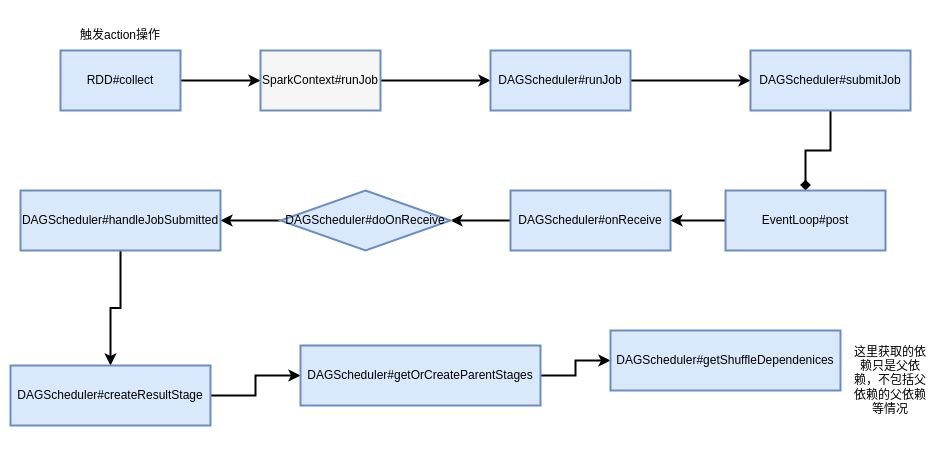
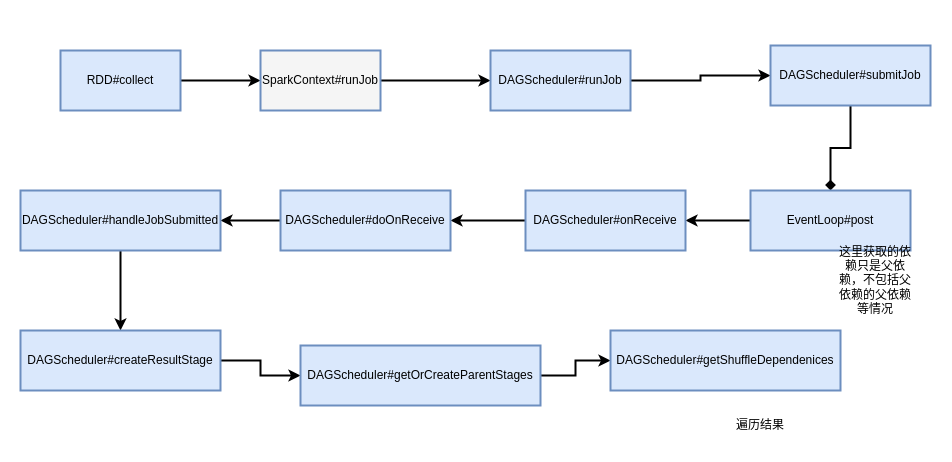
node "触发action操作": removed
node "DAGScheduler#submitJob": moved (831, 81) -> (851, 76)
node "DAGScheduler#doOnReceive": shape diamond -> rectangle
node "DAGScheduler#onReceive": moved (591, 221) -> (606, 221)
node "EventLoop#post": moved (806, 221) -> (831, 221)
node "这里获取的依赖只是父依赖，不包括父依赖的父依赖等情况": moved (891, 381) -> (876, 281)
node "DAGScheduler#createResultStage": moved (111, 396) -> (121, 361)
node "遍历结果": added
